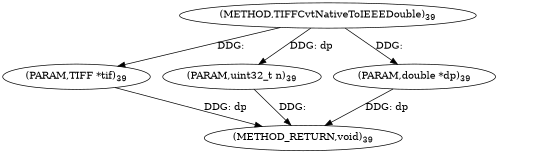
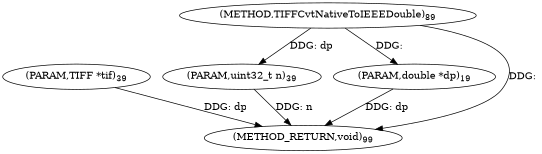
node "(METHOD,TIFFCvtNativeToIEEEDouble)": text "39" -> "89"
edge "(METHOD,TIFFCvtNativeToIEEEDouble)" -> "(PARAM,TIFF *tif)": now "(METHOD,TIFFCvtNativeToIEEEDouble)" -> "(METHOD_RETURN,void)"
node "(PARAM,double *dp)": text "39" -> "19"
edge "(PARAM,uint32_t n)" -> "(METHOD_RETURN,void)": label "DDG: " -> "DDG: n"
node "(METHOD_RETURN,void)": text "39" -> "99"
